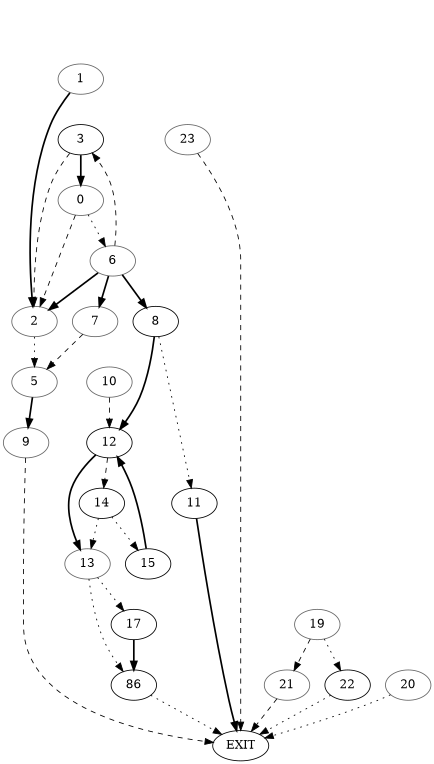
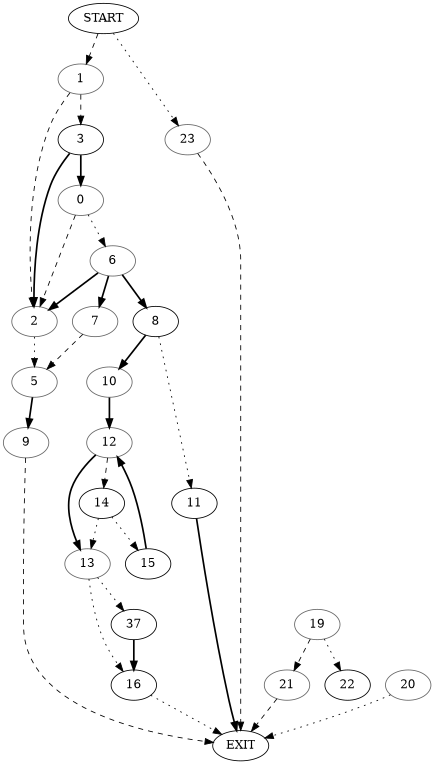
node "START": added
edge "1" -> "2": style bold -> dashed
edge "6" -> "3": now "1" -> "3"
edge "3" -> "2": style dashed -> bold
edge "8" -> "12": now "8" -> "10"
edge "10" -> "12": style dashed -> bold
node "12": color black -> gray40
node "17": label "17" -> "37"
node "86": label "86" -> "16"
edge "22" -> "EXIT": removed
